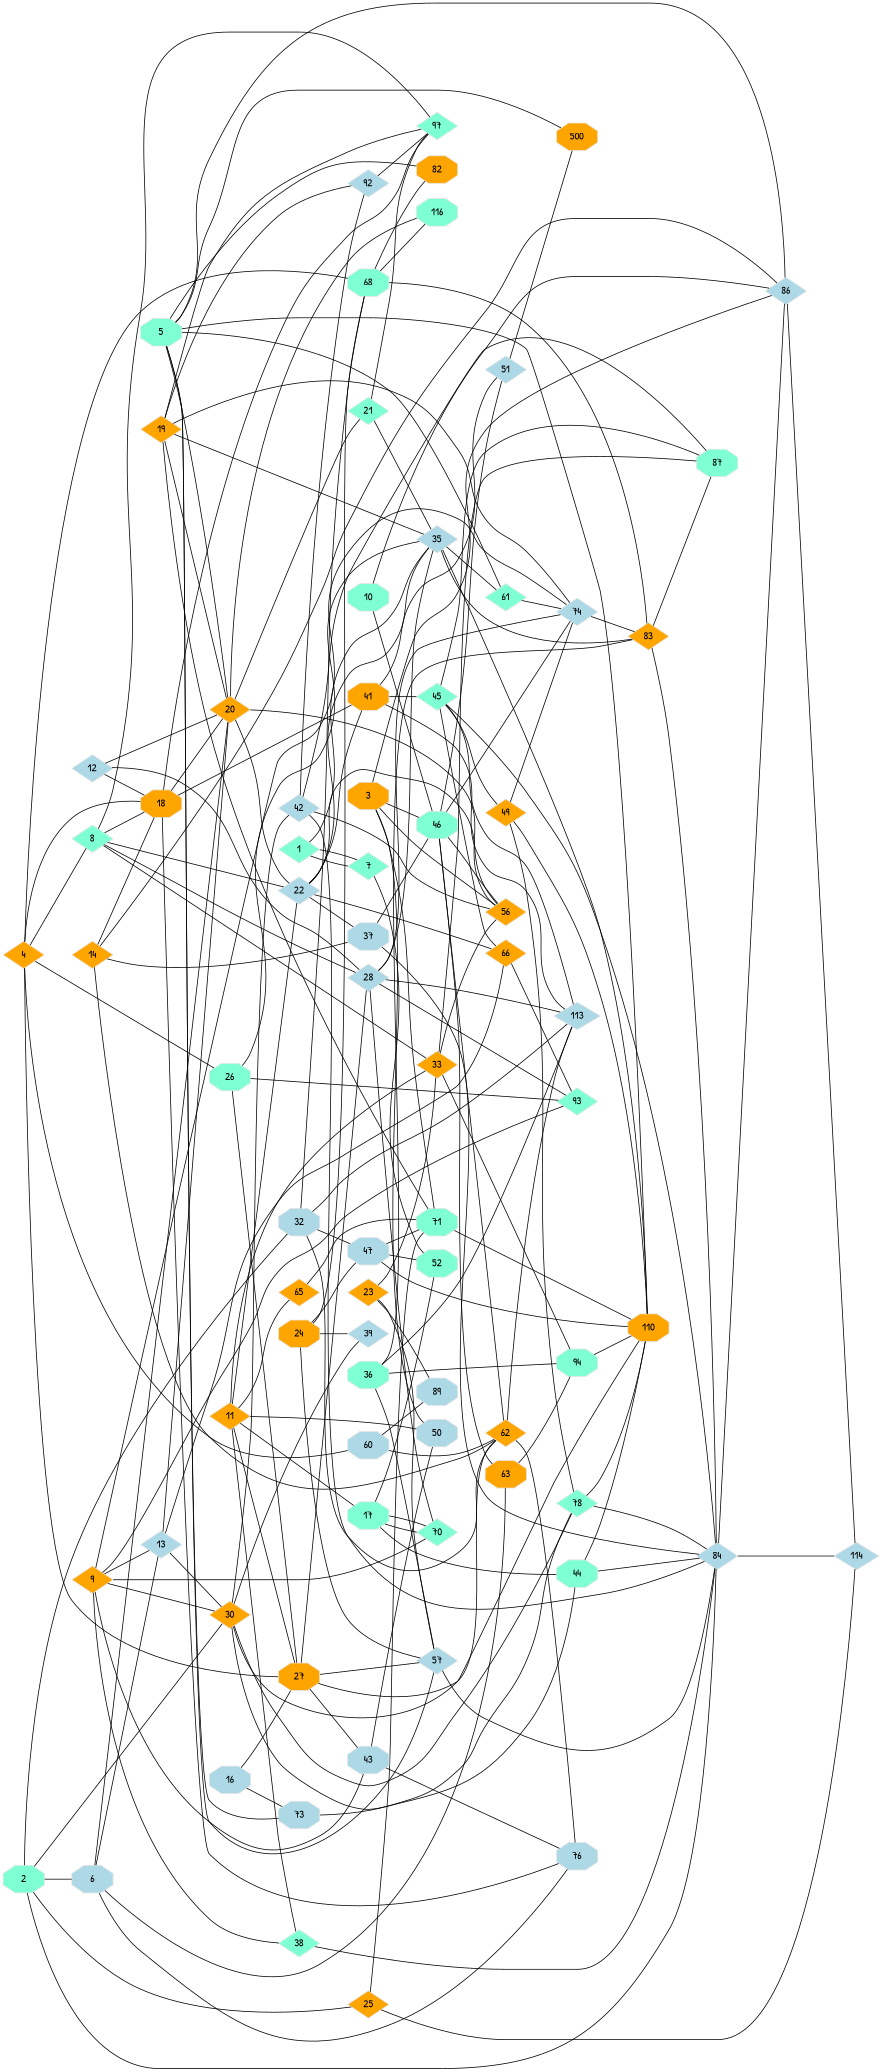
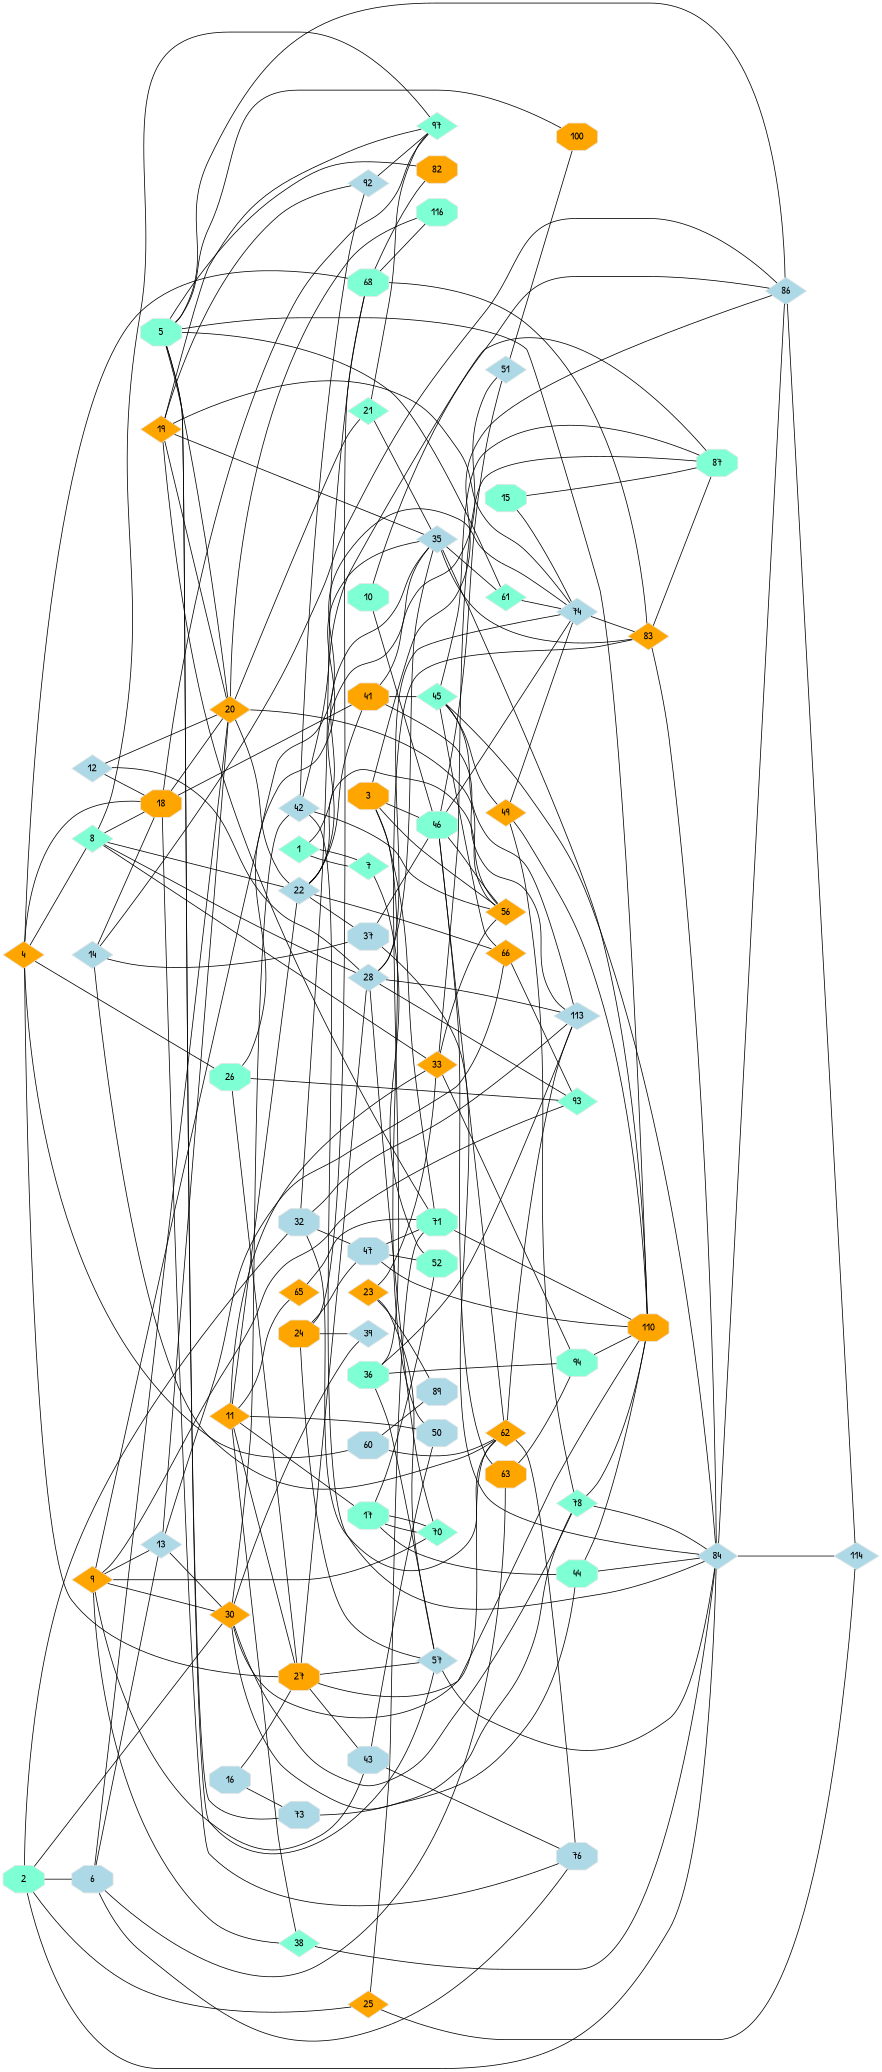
node "500": label "500" -> "100"
node "15": added
node "14": fillcolor orange -> lightblue
